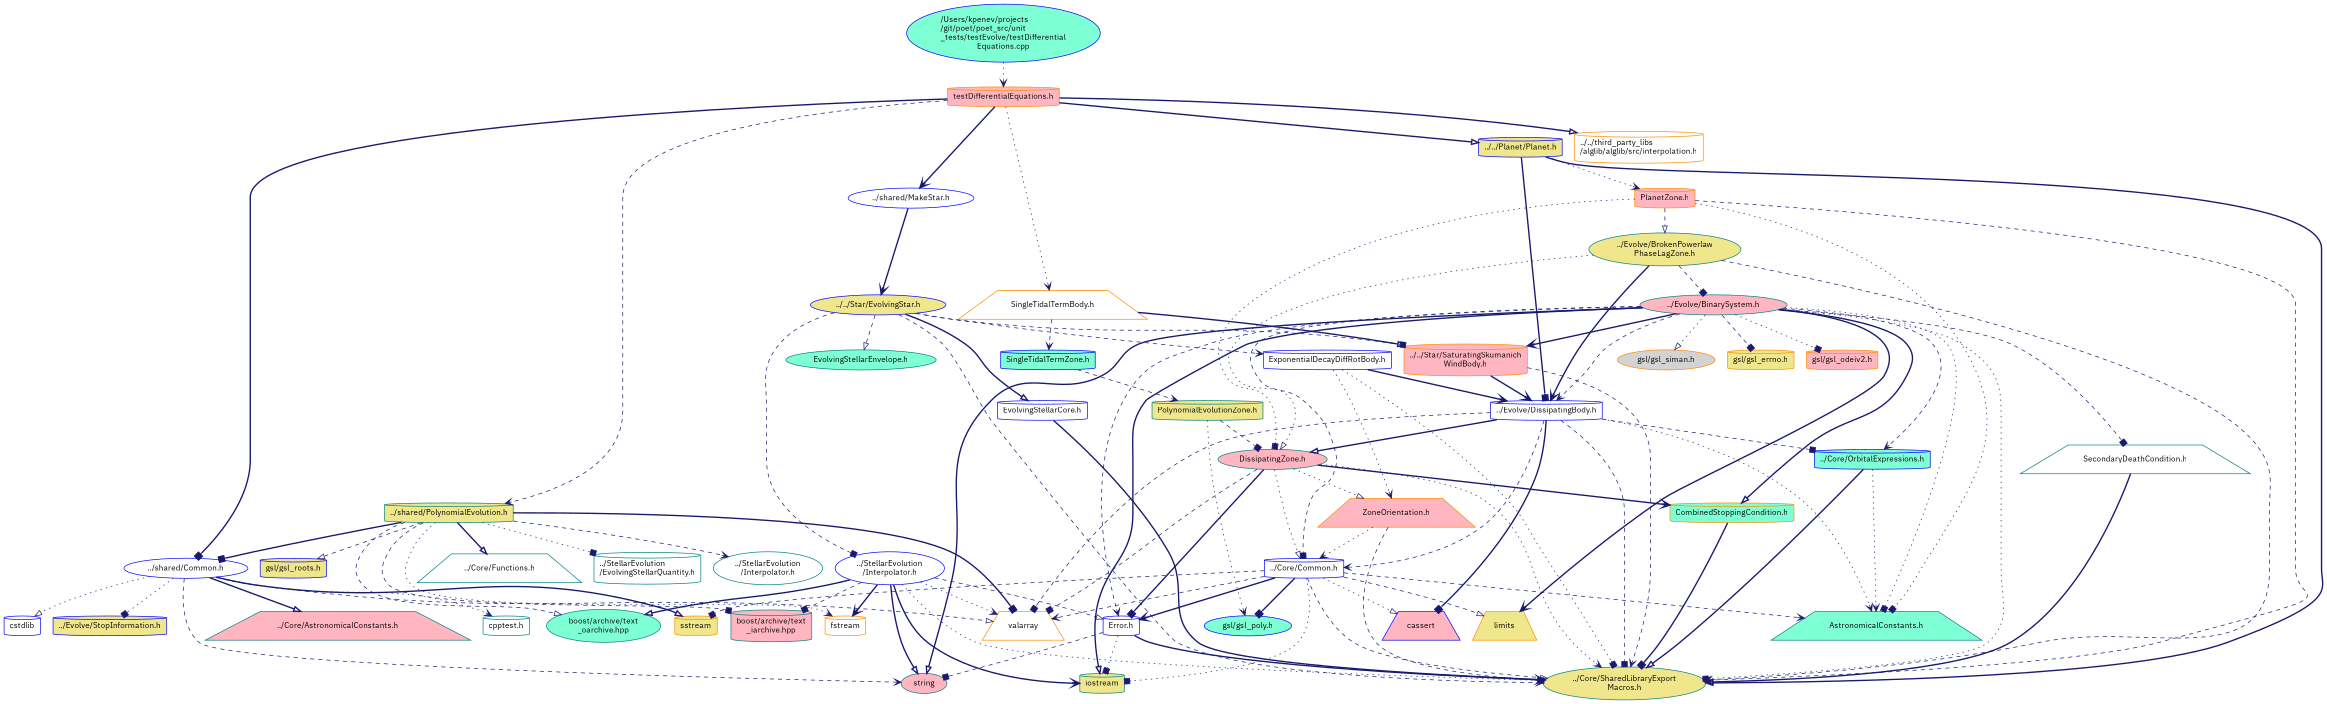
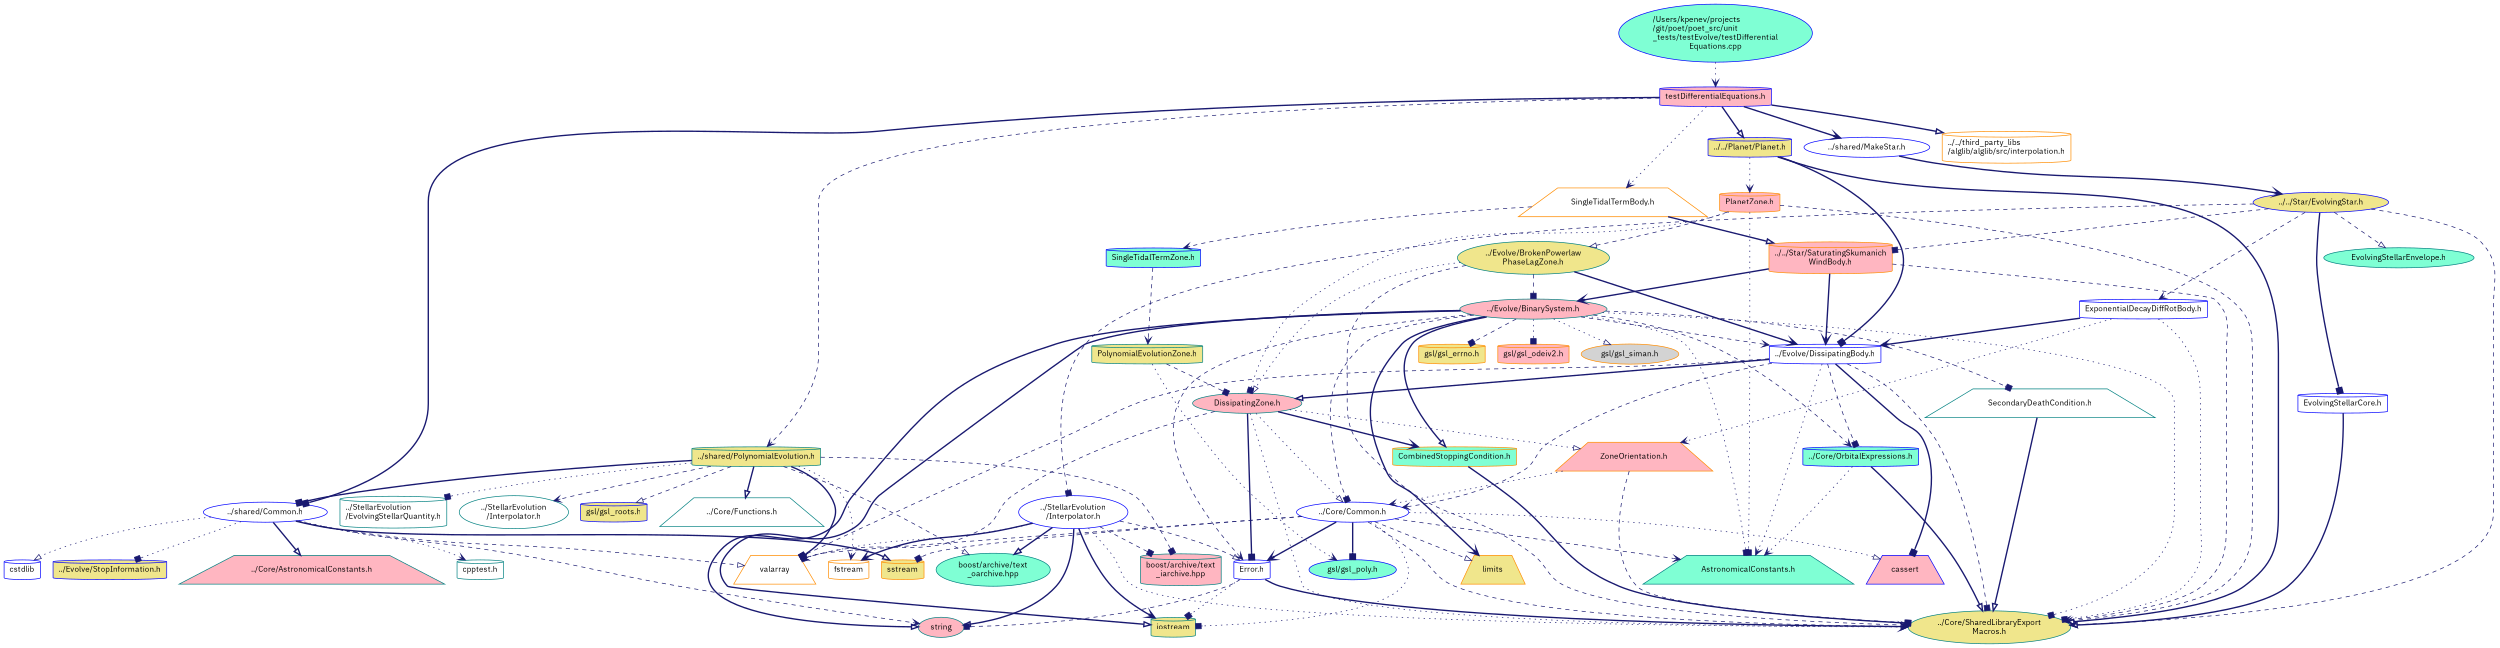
node "testDifferentialEquations.h": color darkorange -> blue
edge "../Evolve/BinarySystem.h" -> "../../Star/SaturatingSkumanich WindBody.h": reversed
edge "../../Star/EvolvingStar.h" -> "EvolvingStellarCore.h": arrowhead onormal -> box
node "../Core/Common.h": shape cylinder -> ellipse
